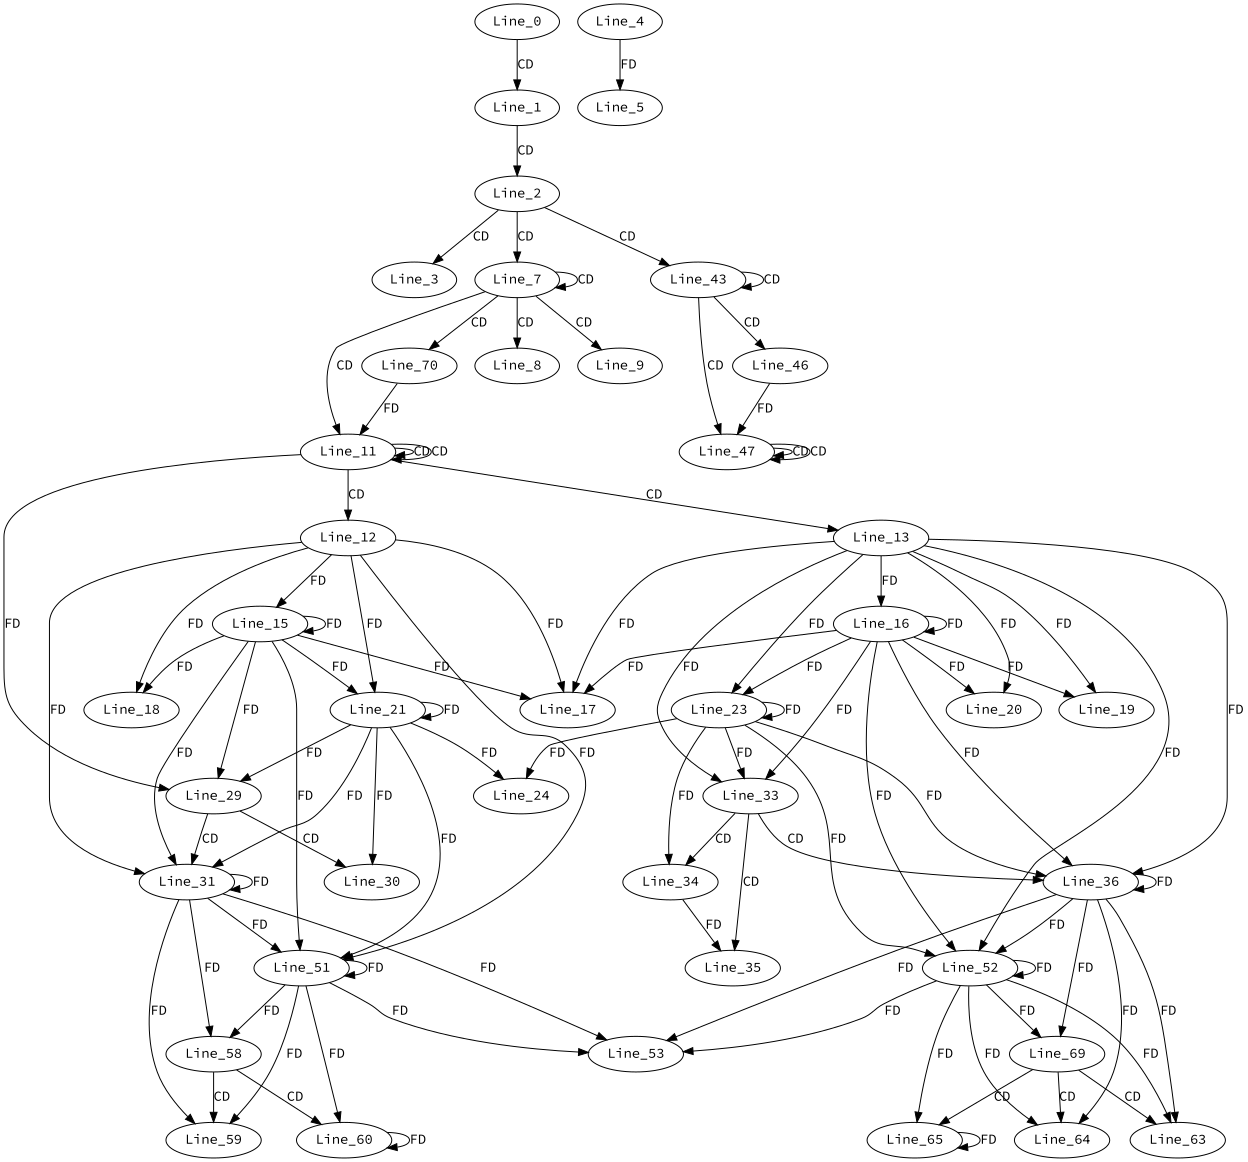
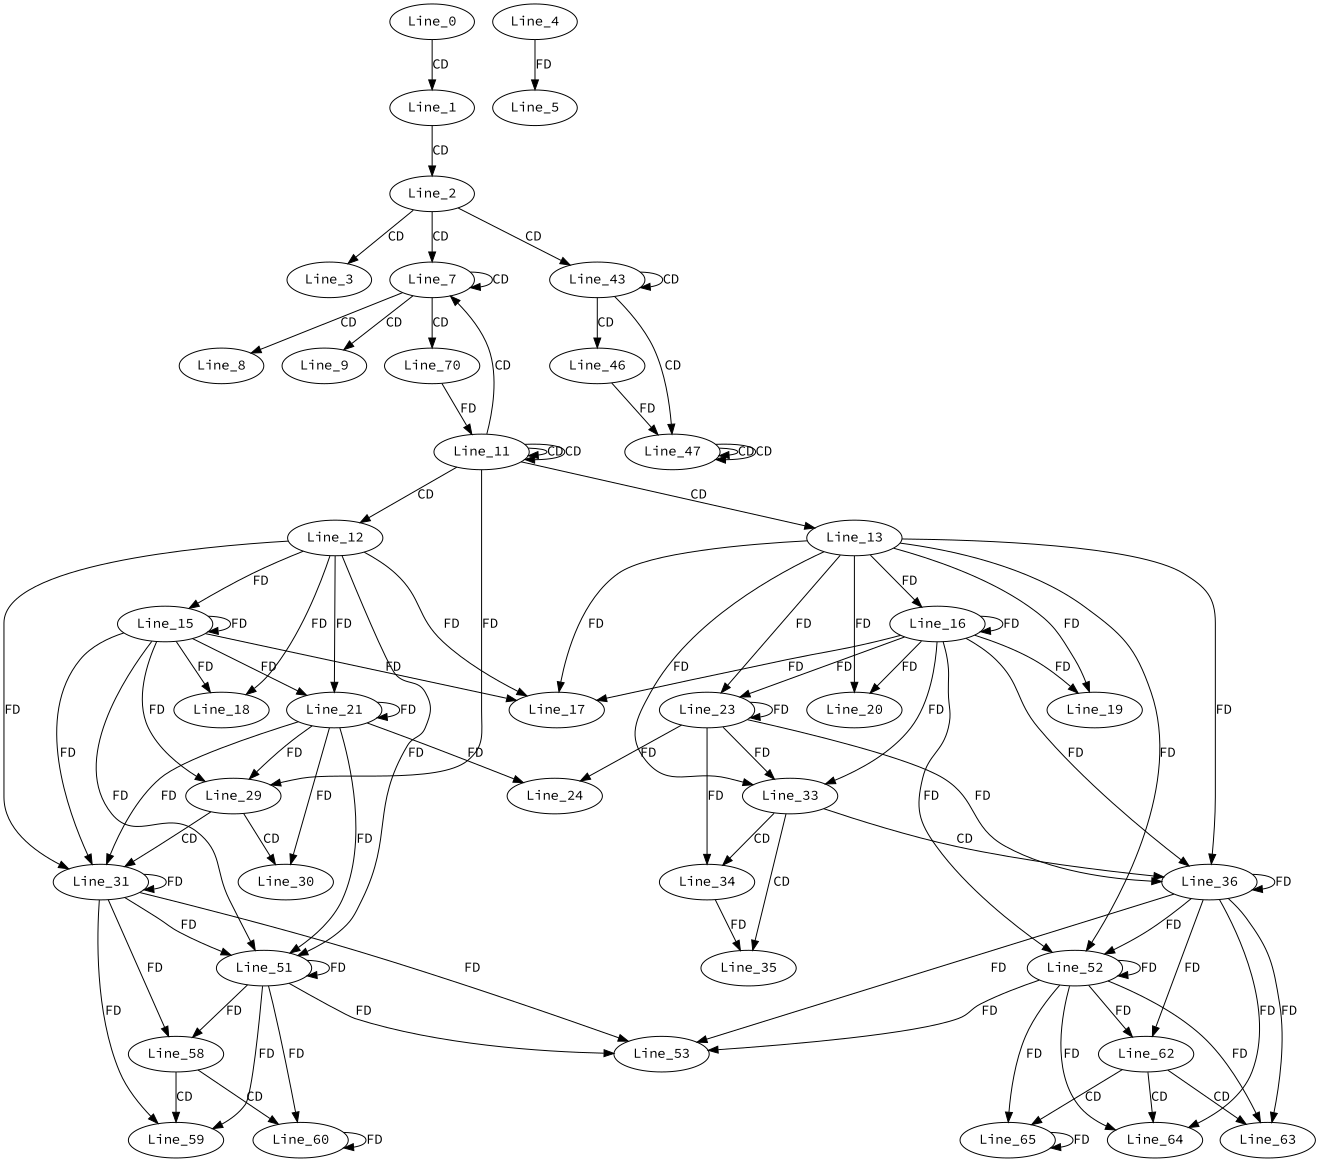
edge "Line_7" -> "Line_11": reversed
edge "Line_23" -> "Line_52": removed, label "FD"
node "Line_69": label "Line_69" -> "Line_62"
